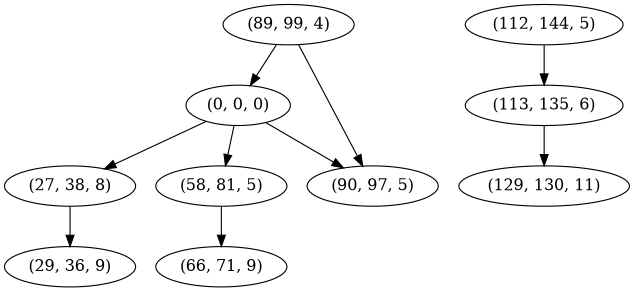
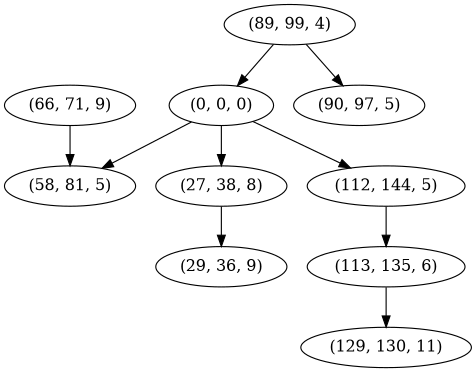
edge "(0, 0, 0)" -> "(90, 97, 5)": now "(0, 0, 0)" -> "(112, 144, 5)"
edge "(58, 81, 5)" -> "(66, 71, 9)": reversed
